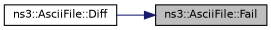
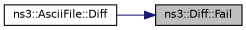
node "ns3::AsciiFile::Fail": label "ns3::AsciiFile::Fail" -> "ns3::Diff::Fail"
